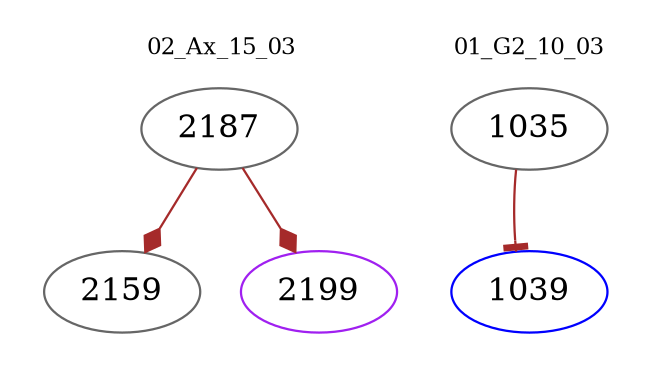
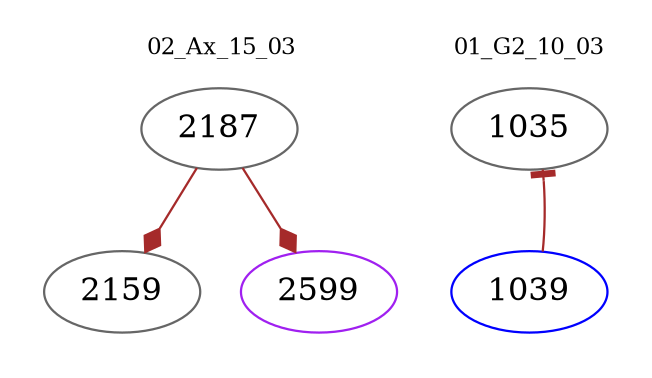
edge "1035" -> "1039": reversed
node "2199": label "2199" -> "2599"
